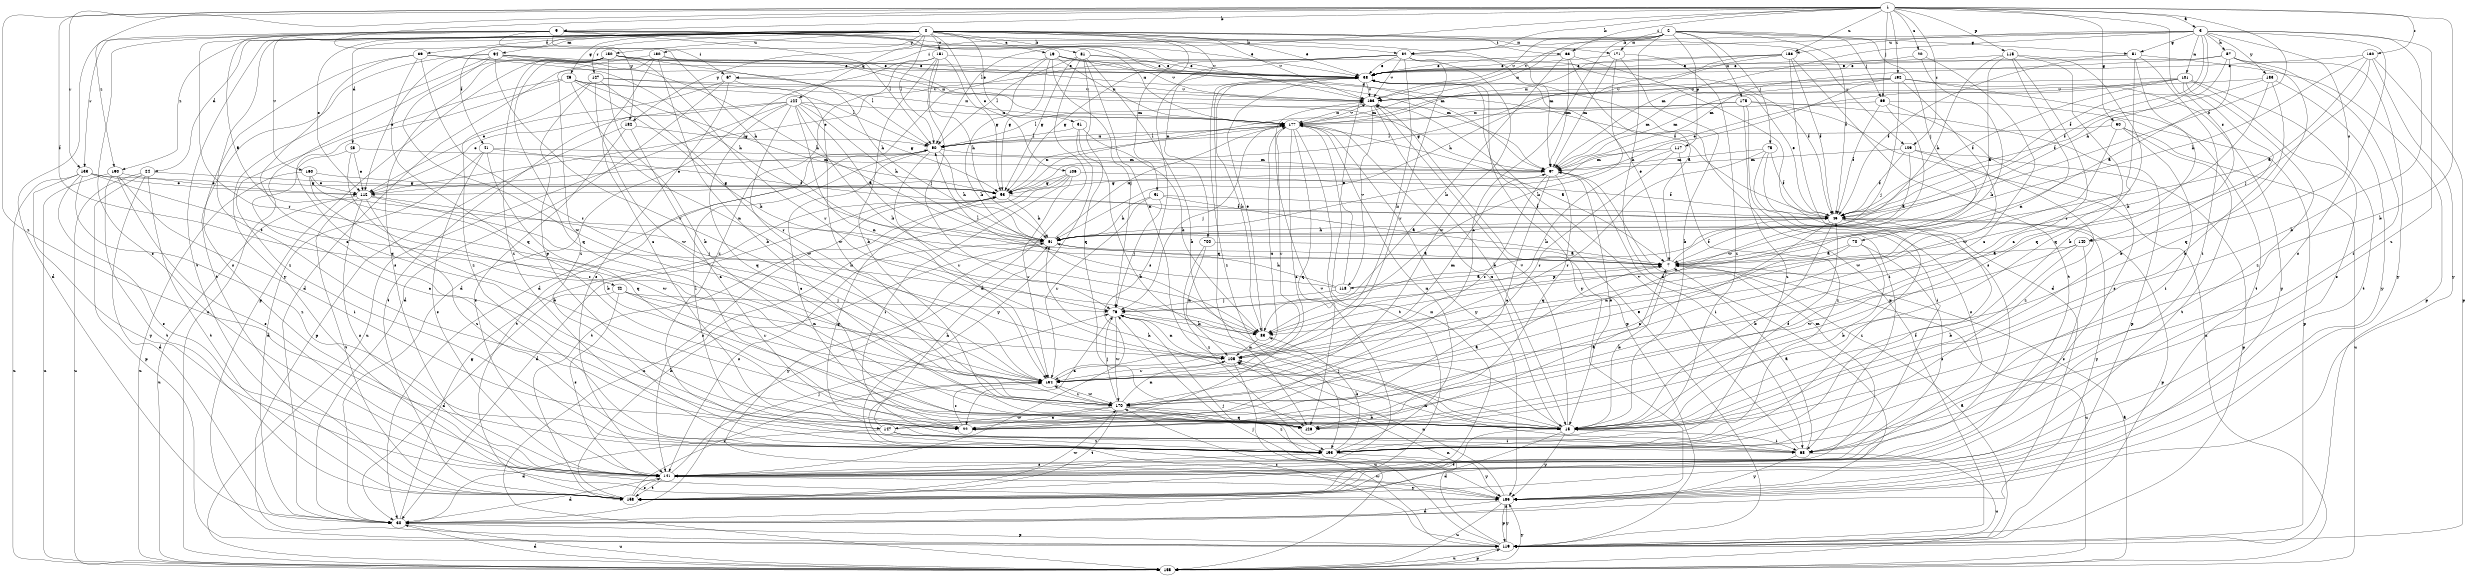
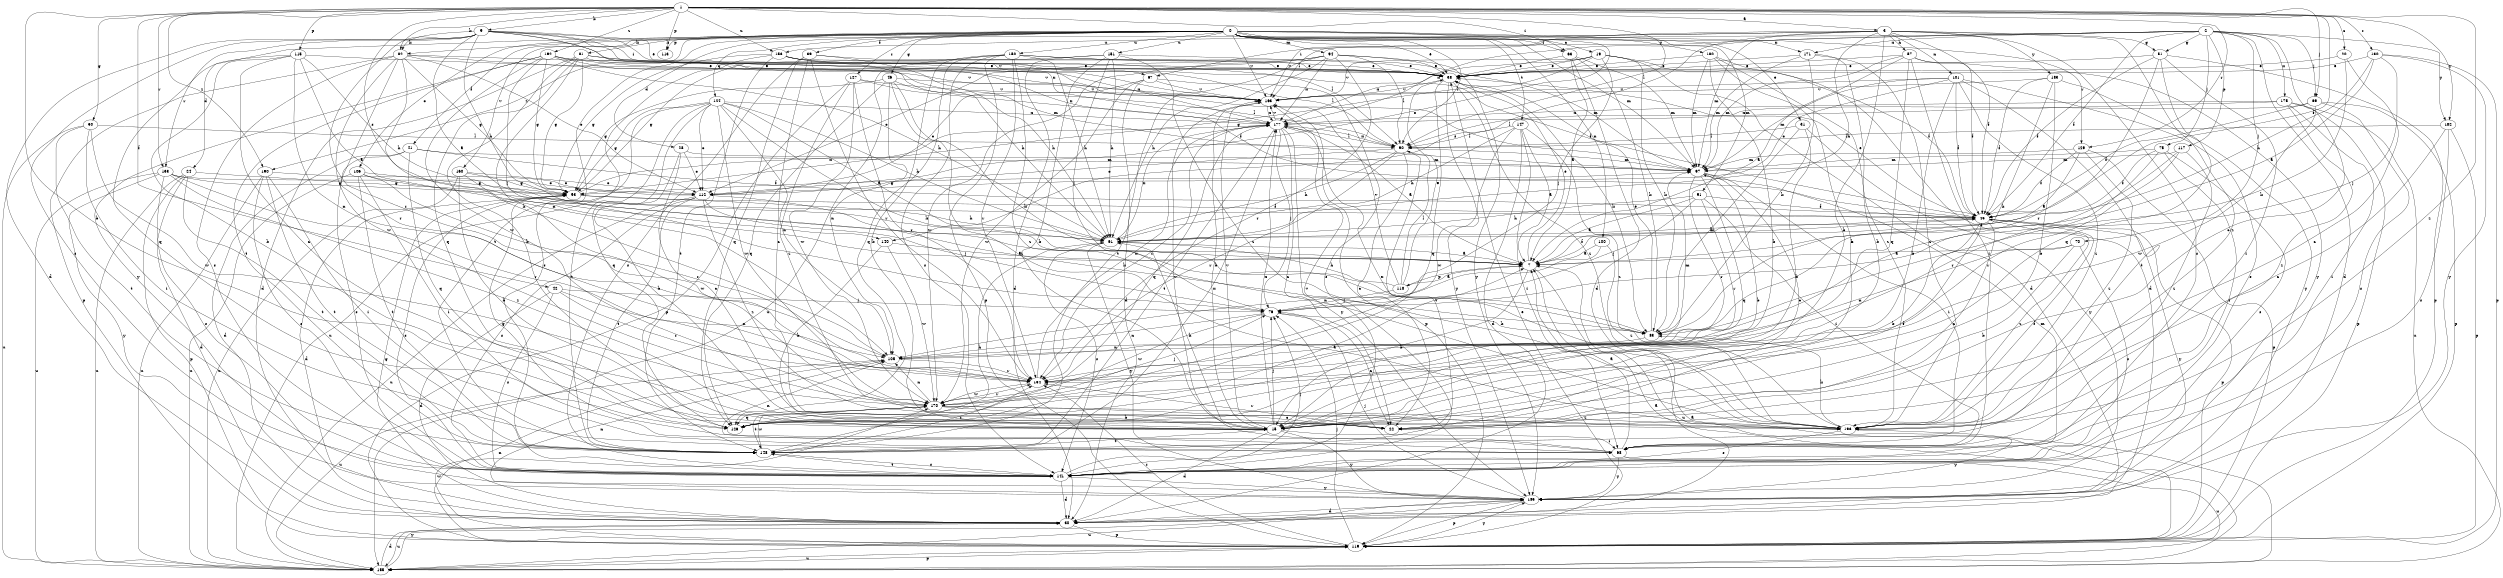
node "113": added
edge "2" -> "163": label "v" -> "l"
edge "192" -> "38": added, label "e"
edge "163" -> "118": reversed
node "700": label "700" -> "100"
edge "127" -> "22": now "127" -> "119"
edge "91" -> "68": added, label "i"
edge "170" -> "147": reversed
edge "140" -> "141": removed, label "s"
node "158": label "158" -> "148"
